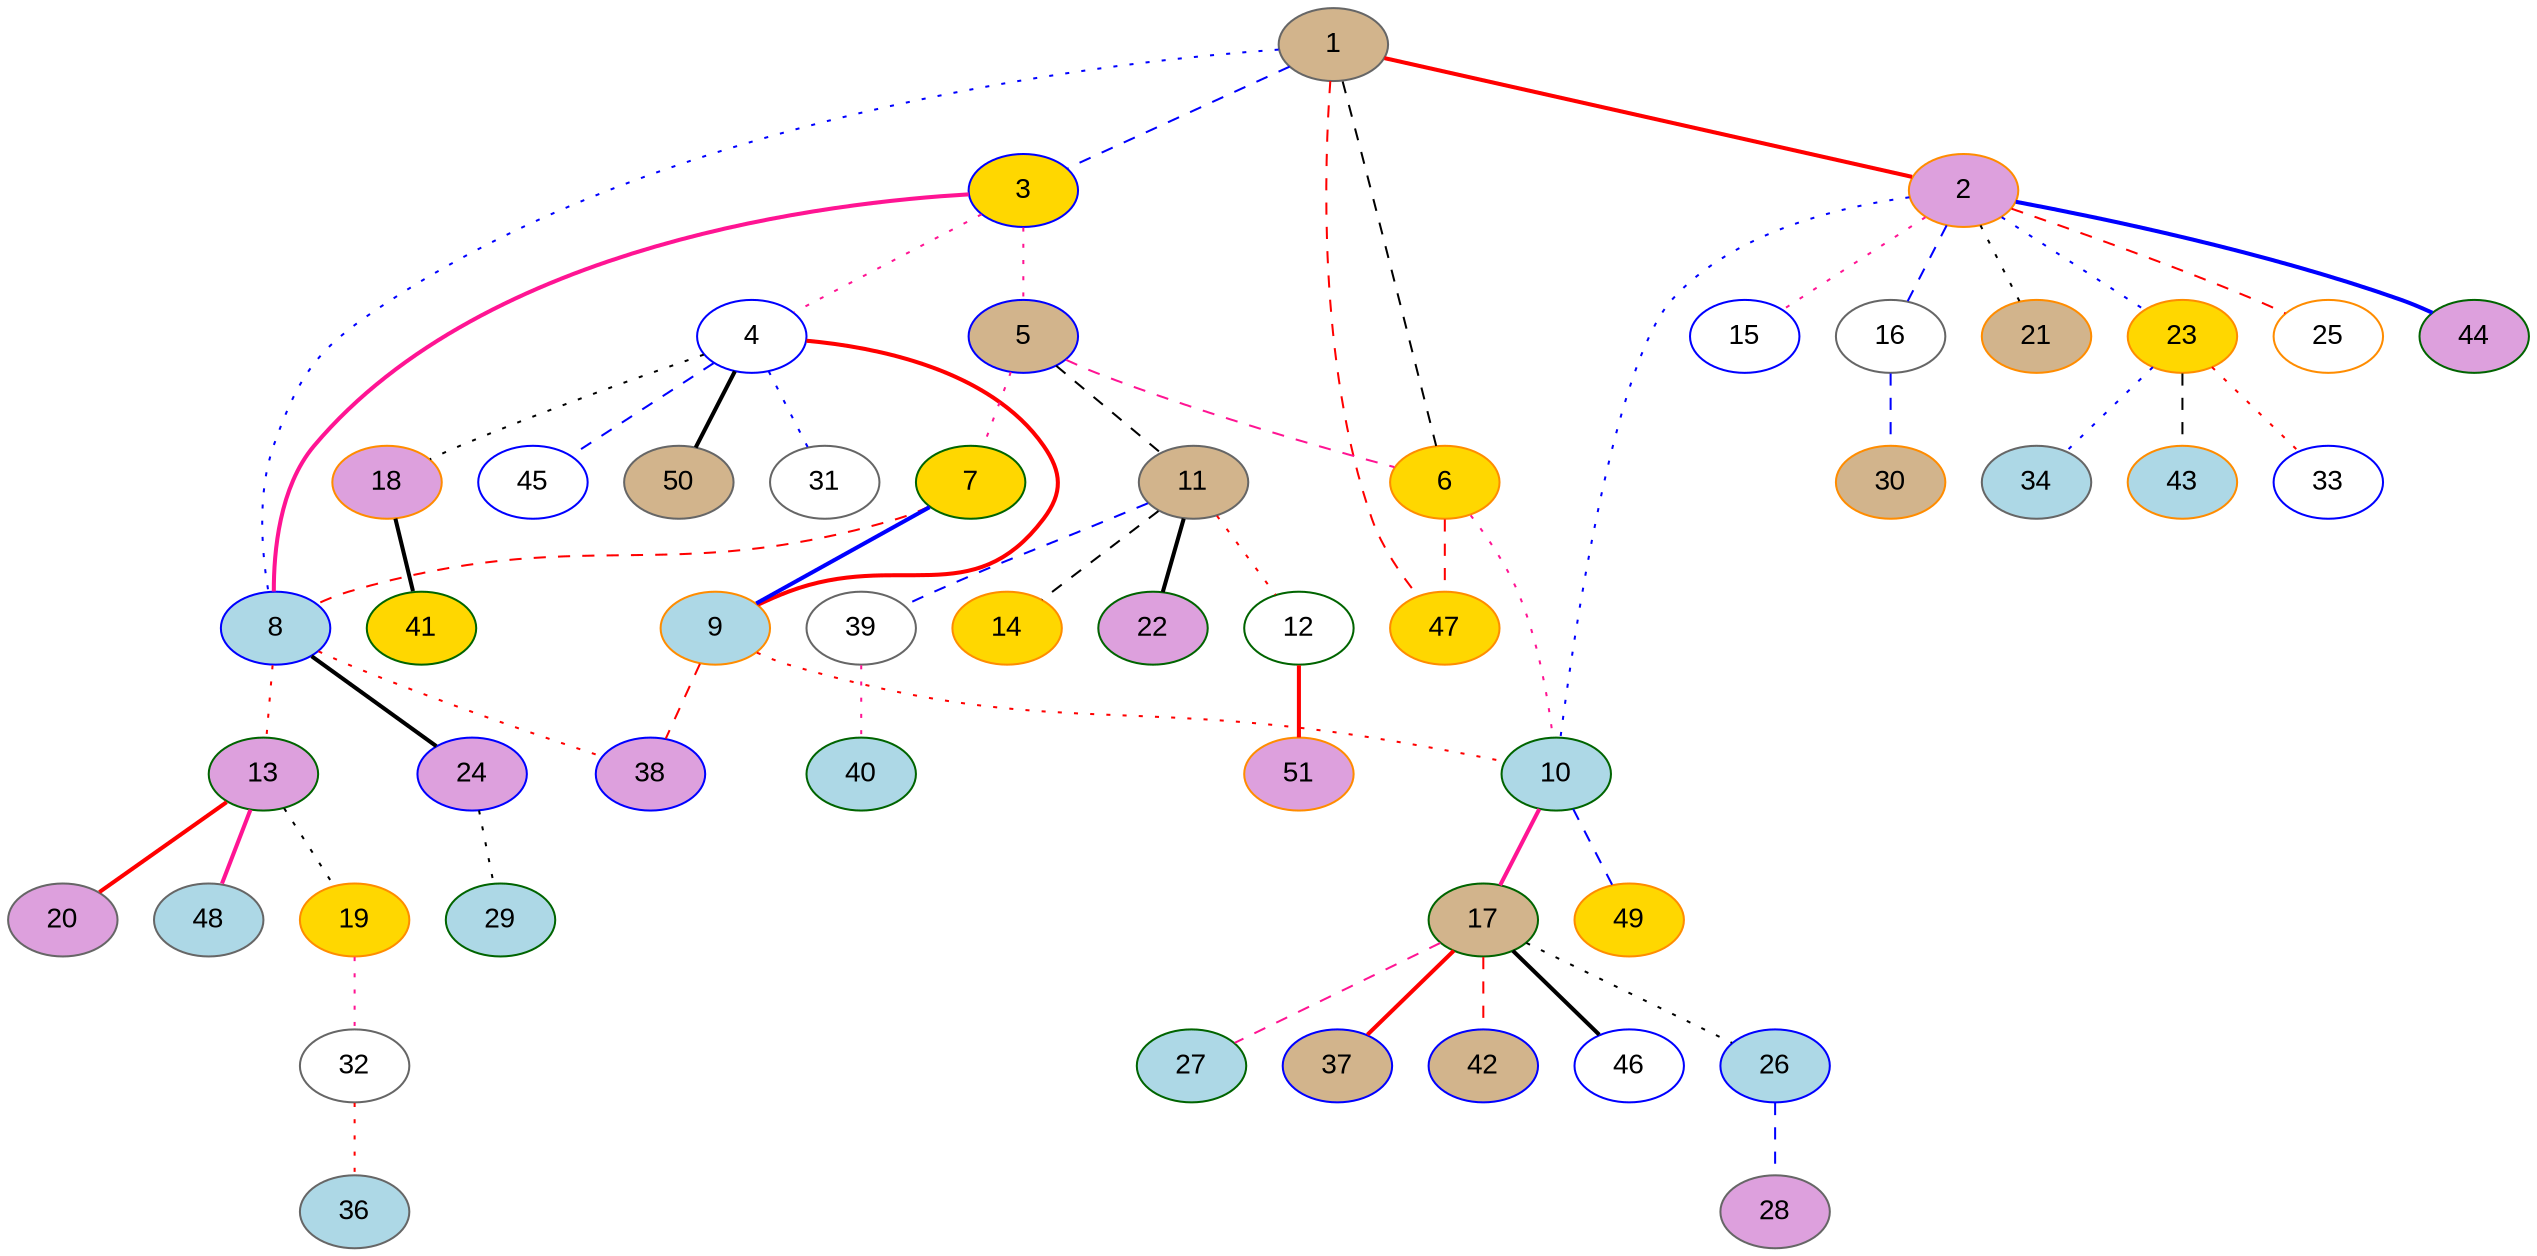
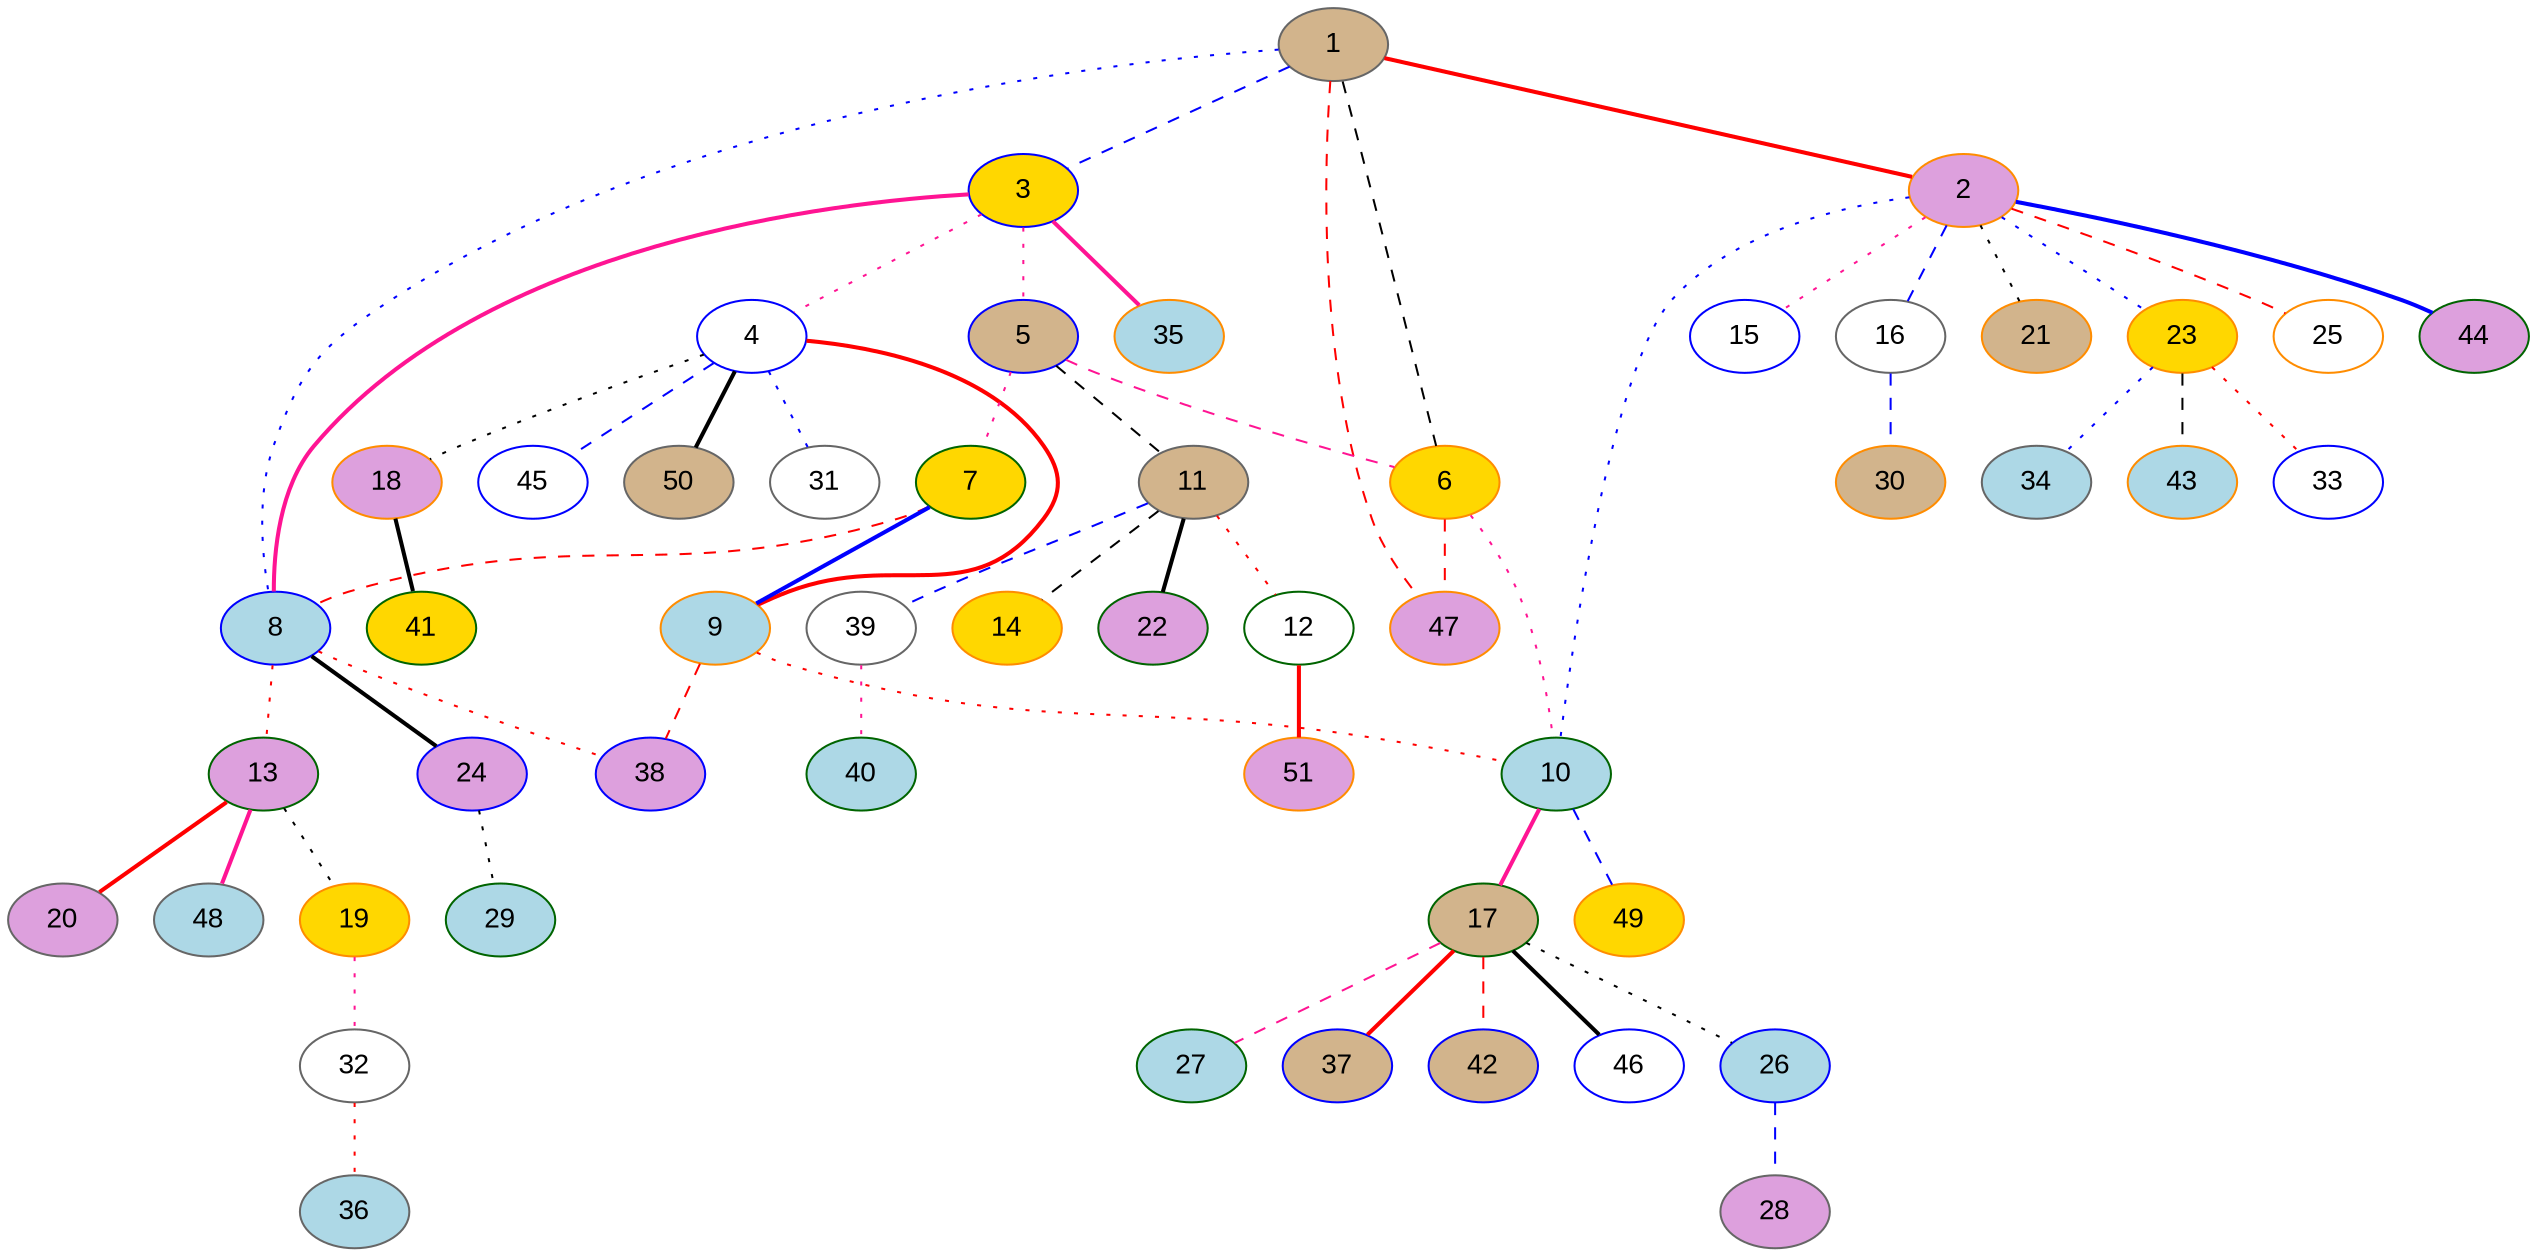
node "35": added
node "47": fillcolor gold -> plum
